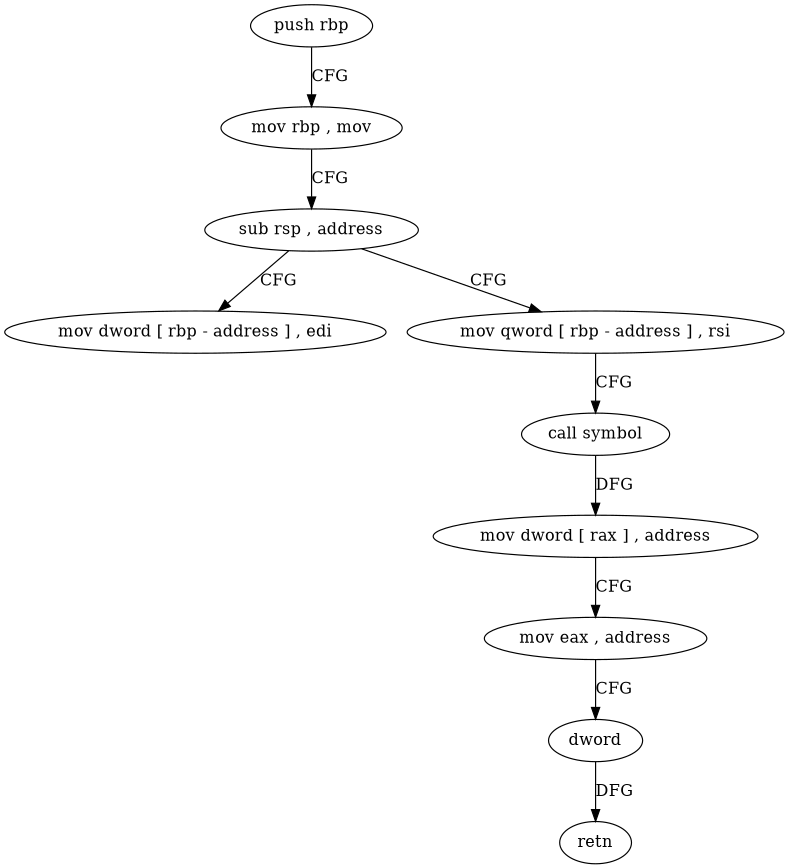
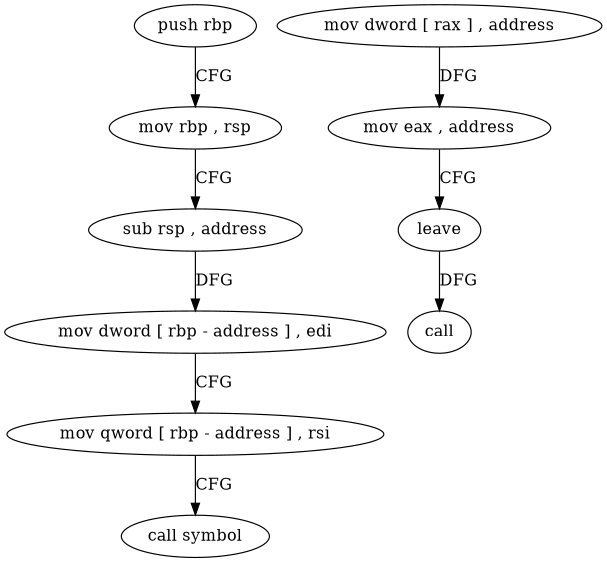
node "mov rbp , mov": label "mov rbp , mov" -> "mov rbp , rsp"
edge "sub rsp , address" -> "mov qword [ rbp - address ] , rsi": now "mov dword [ rbp - address ] , edi" -> "mov qword [ rbp - address ] , rsi"
edge "sub rsp , address" -> "mov dword [ rbp - address ] , edi": label "CFG" -> "DFG"
edge "call symbol" -> "mov dword [ rax ] , address": removed, label "DFG"
edge "mov dword [ rax ] , address" -> "mov eax , address": label "CFG" -> "DFG"
node "dword": label "dword" -> "leave"
node "retn": label "retn" -> "call"
